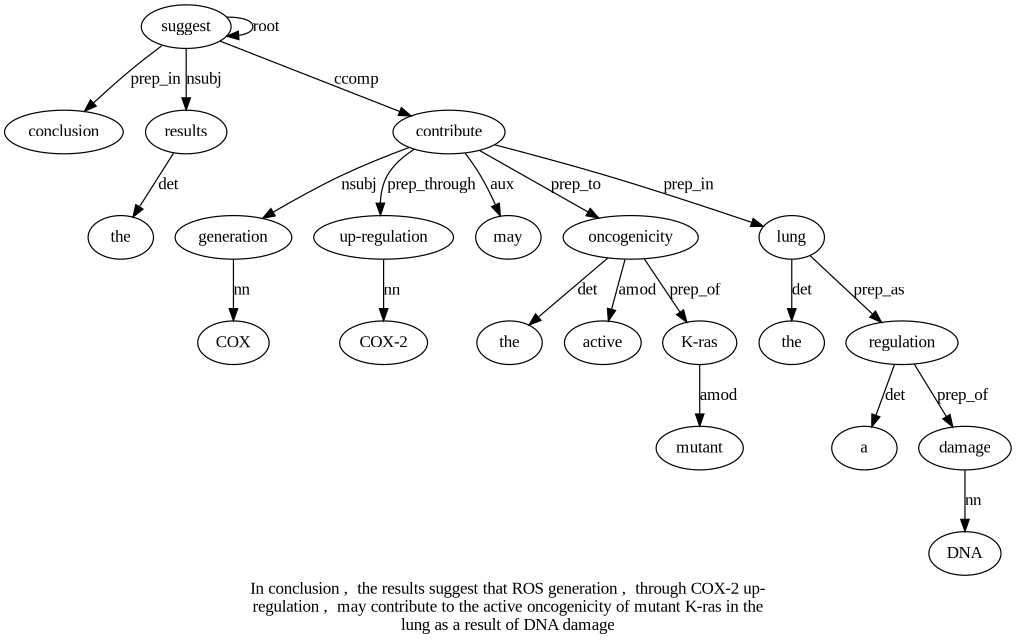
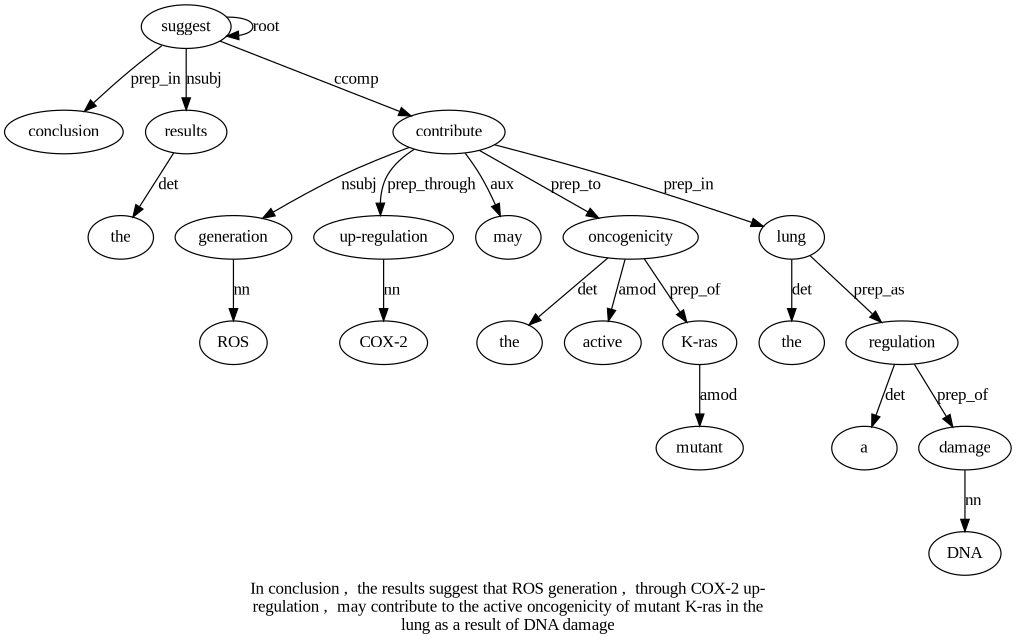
node "COX": label "COX" -> "ROS"
